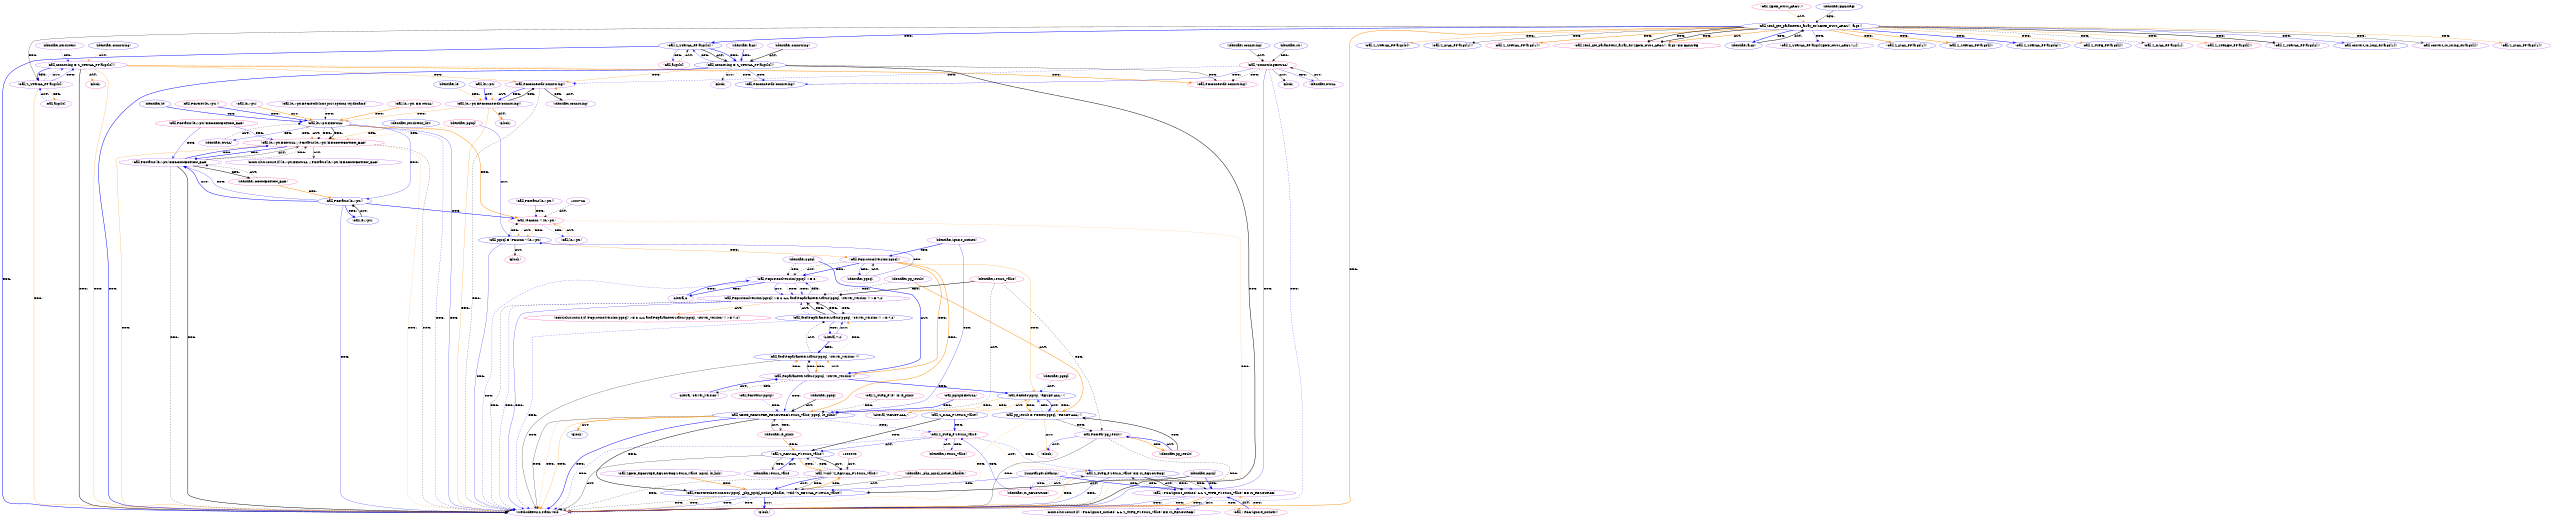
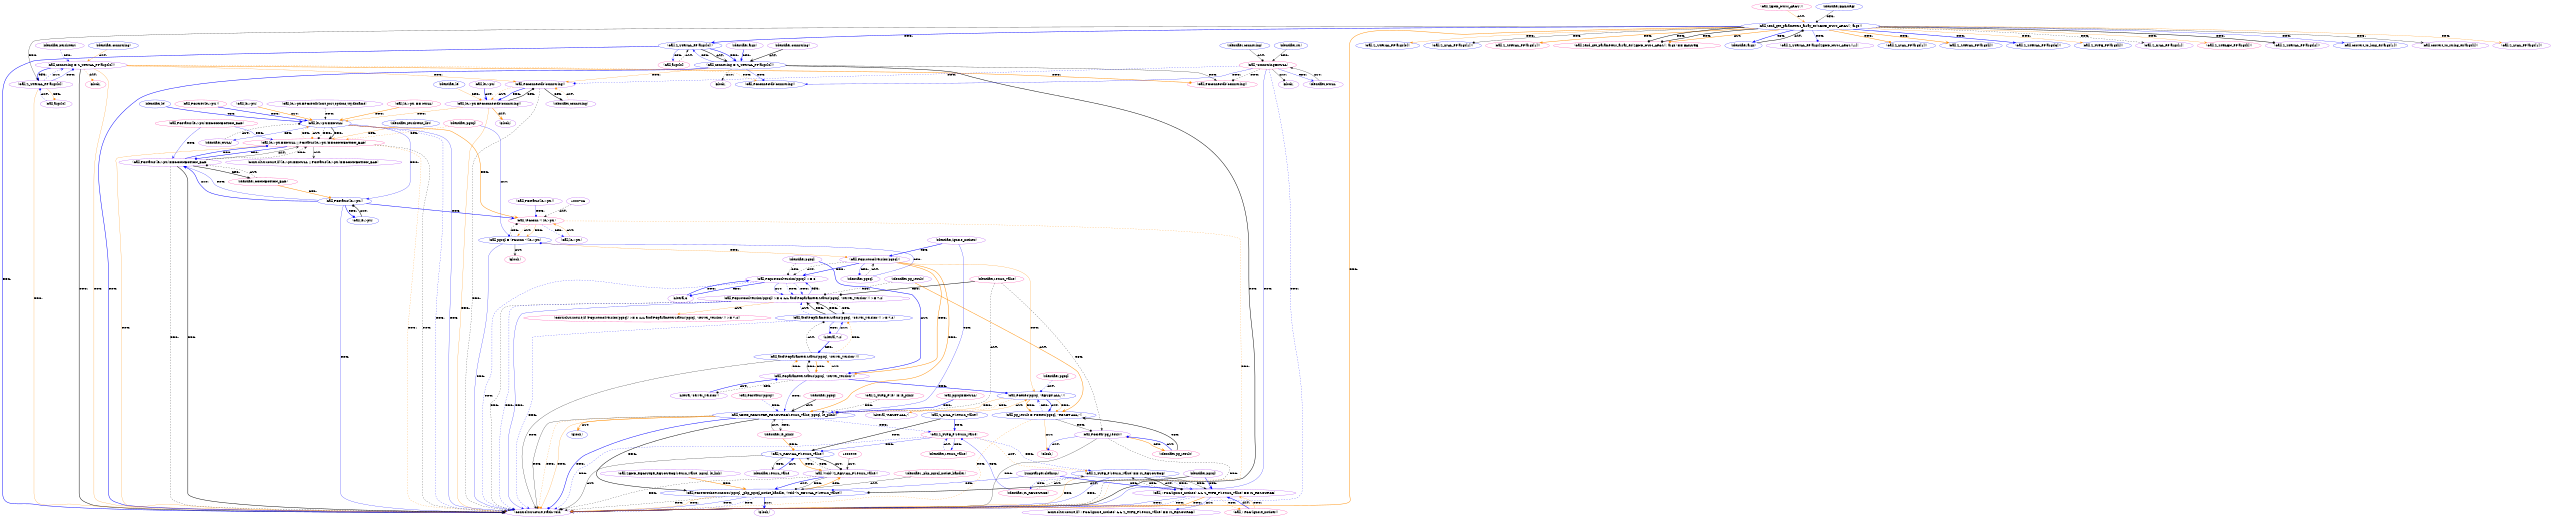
edge "(Identifier,persistent_list)" -> "(Call,le->ptr==NULL || PQstatus(le->ptr)==CONNECTION_BAD)": arrowhead dot -> vee
edge "(Call,Z_TYPE_P(return_value))" -> "(Call,Z_RESVAL_P(return_value))": label "AST: " -> "DDG: "
node "(MethodReturn,static void)": label "(MethodReturn,static void)" -> "(ControlStructure,static void)"
